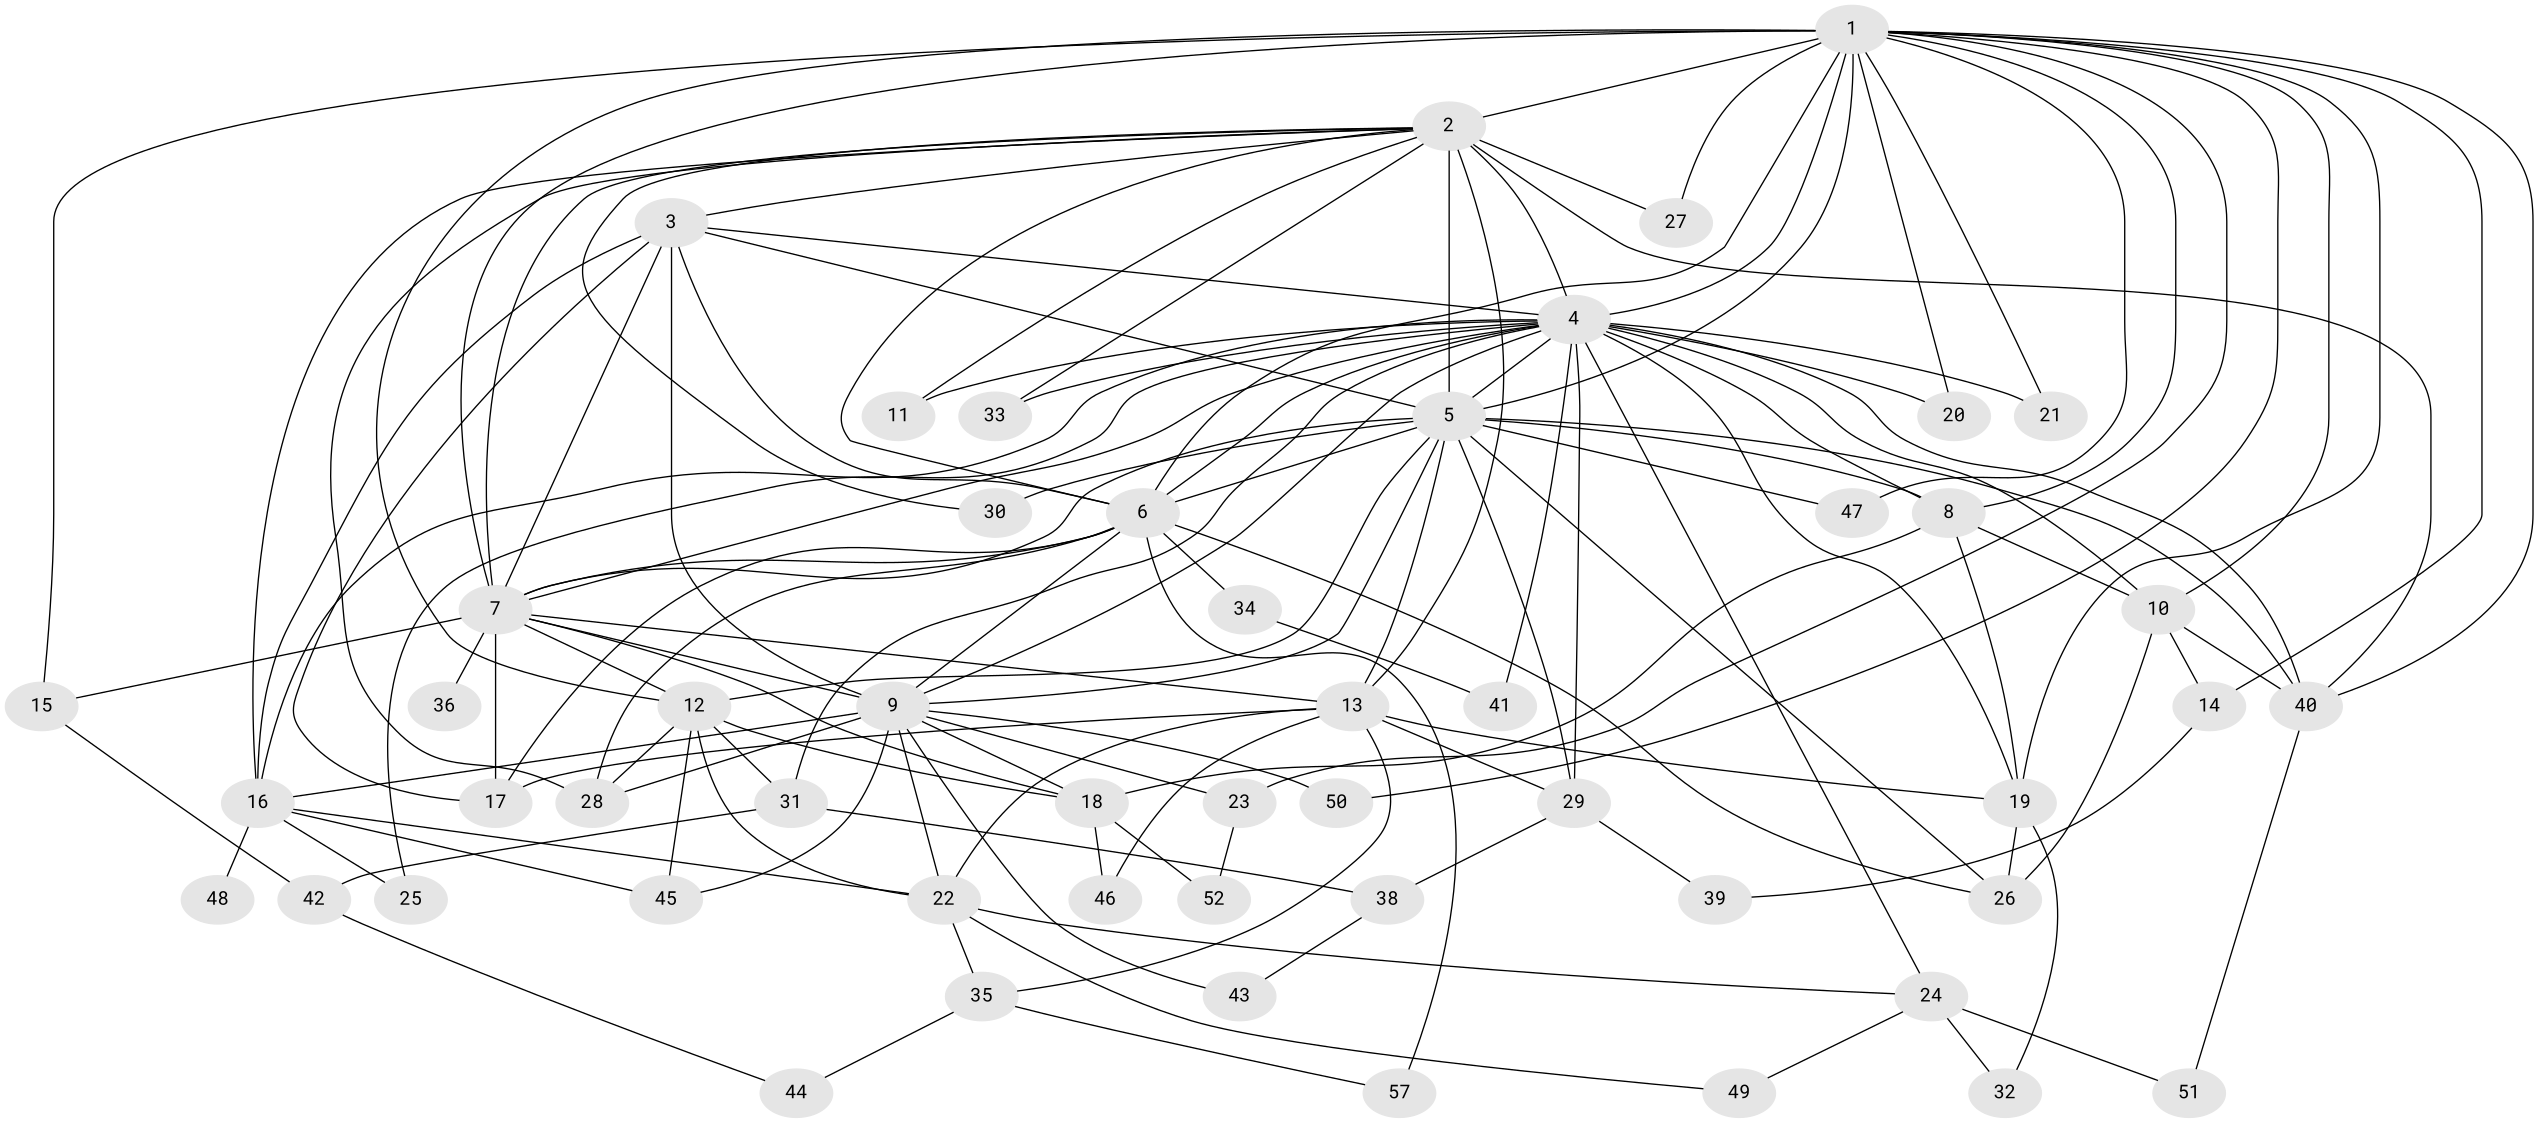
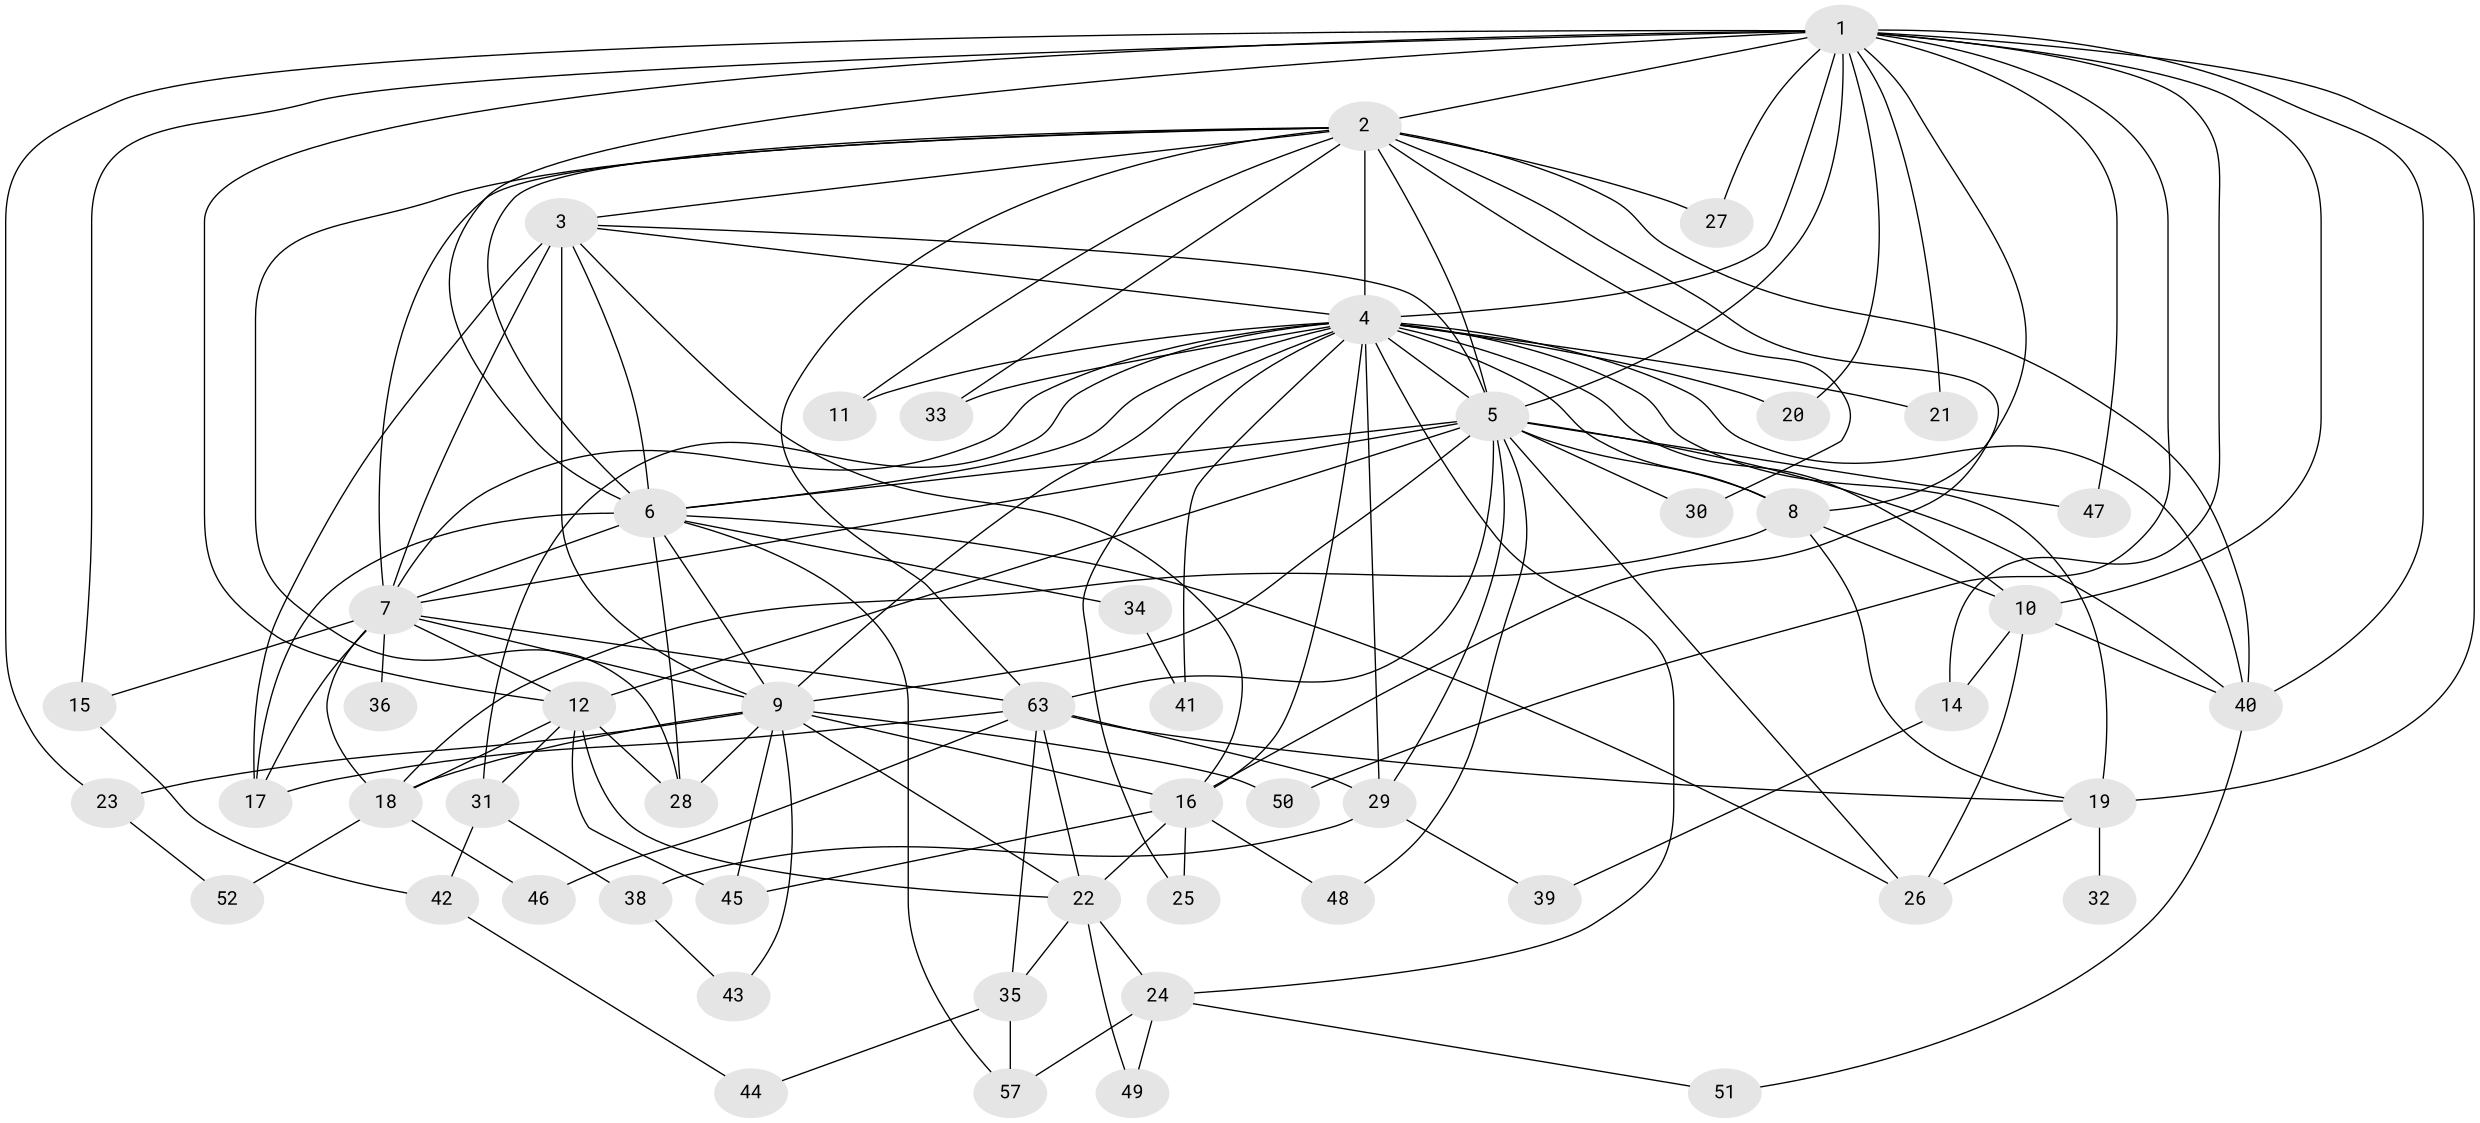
edge "1" -- "7": removed
edge "5" -- "48": added
node "13": label "13" -> "63"
edge "24" -- "32": now "24" -- "57"
